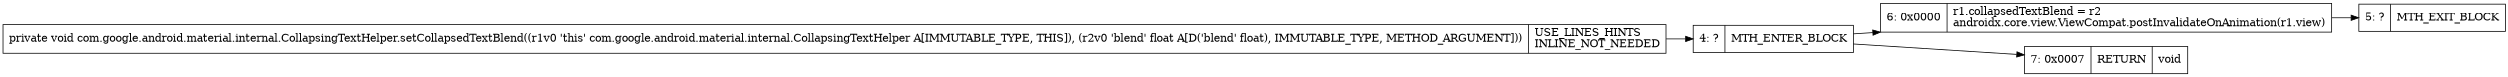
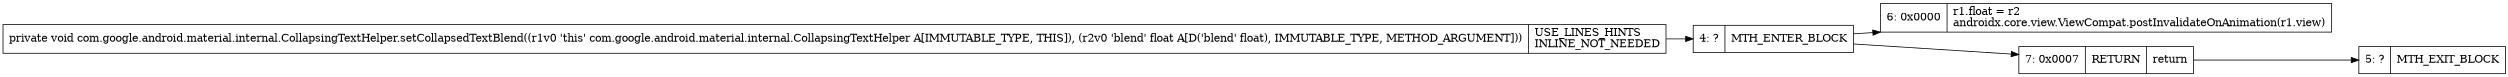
node "6: 0x0000": text "r1.collapsedTextBlend = r2" -> "r1.float = r2"
edge "6: 0x0000" -> "5: ?": now "7: 0x0007" -> "5: ?"
node "7: 0x0007": text "void" -> "return"
